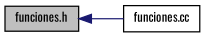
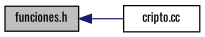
node "funciones.cc": label "funciones.cc" -> "cripto.cc"
